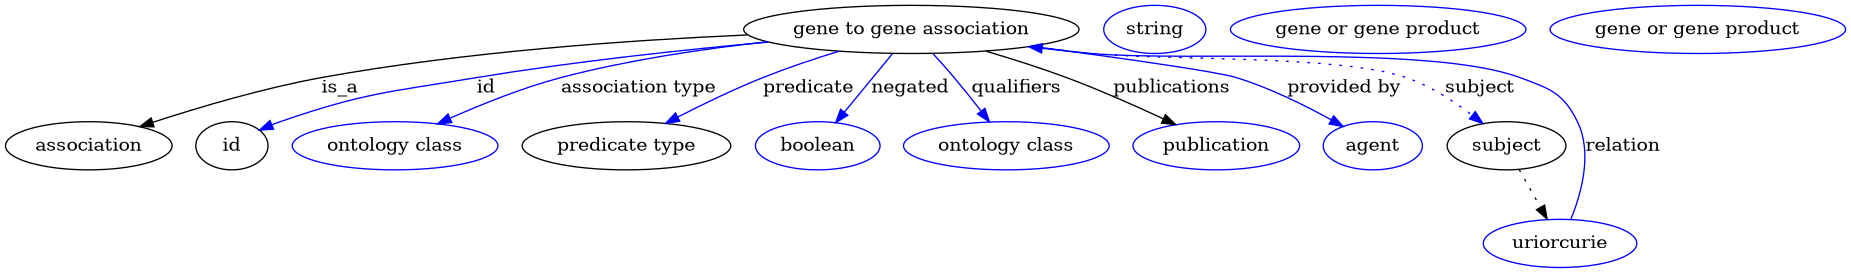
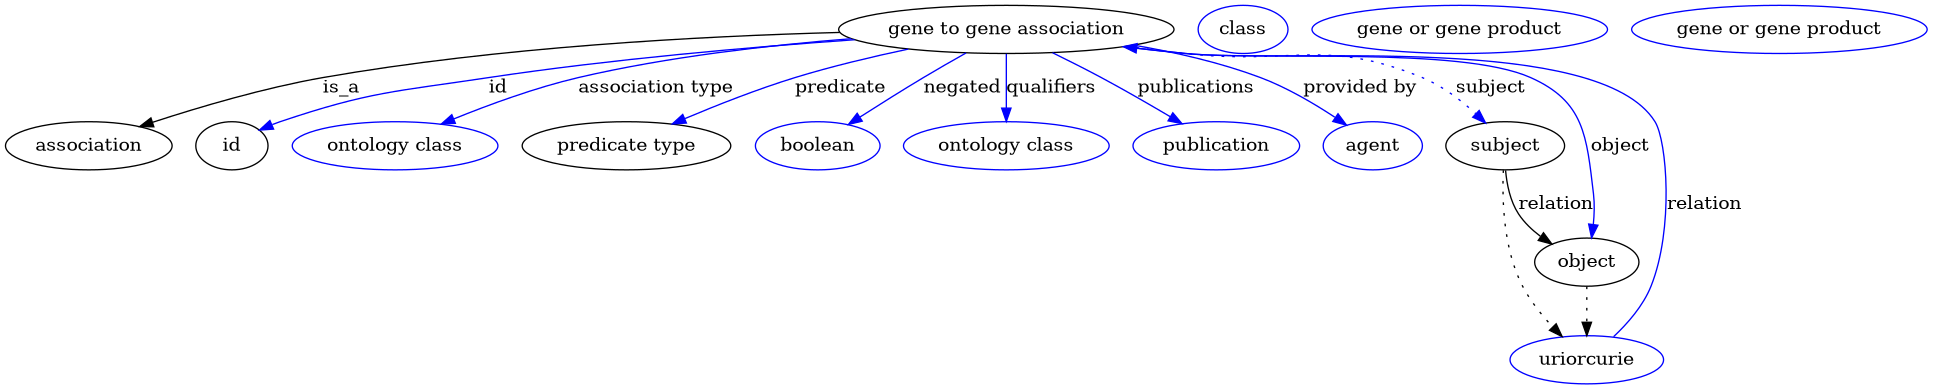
node "string": label "string" -> "class"
edge "gene to gene association" -> "publication": color black -> blue
node "object": added
